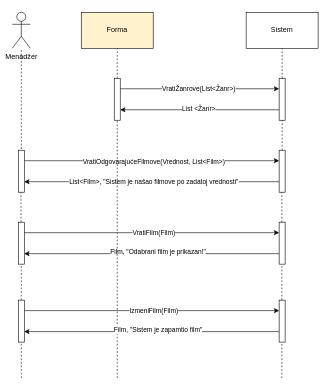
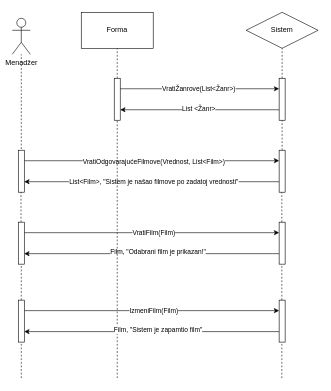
node "Menadžer": moved (21, 30) -> (21, 36)
node "Forma": fillcolor #fff2cc -> #ffffff
node "Sistem": shape rectangle -> diamond
